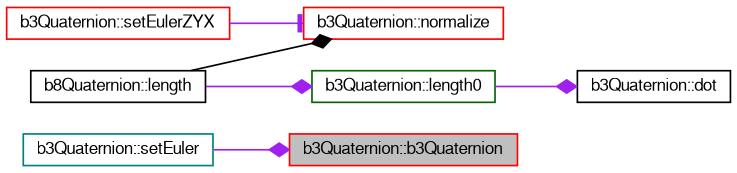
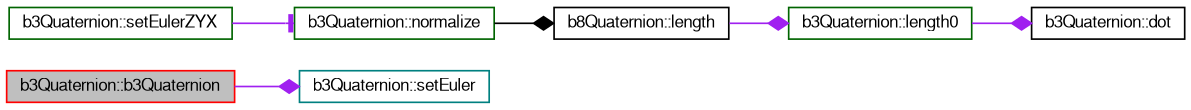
node "b3Quaternion::setEulerZYX": color red -> darkgreen
node "b3Quaternion::normalize": color red -> darkgreen
edge "b8Quaternion::length" -> "b3Quaternion::normalize": reversed
edge "b3Quaternion::setEuler" -> "b3Quaternion::b3Quaternion": reversed
